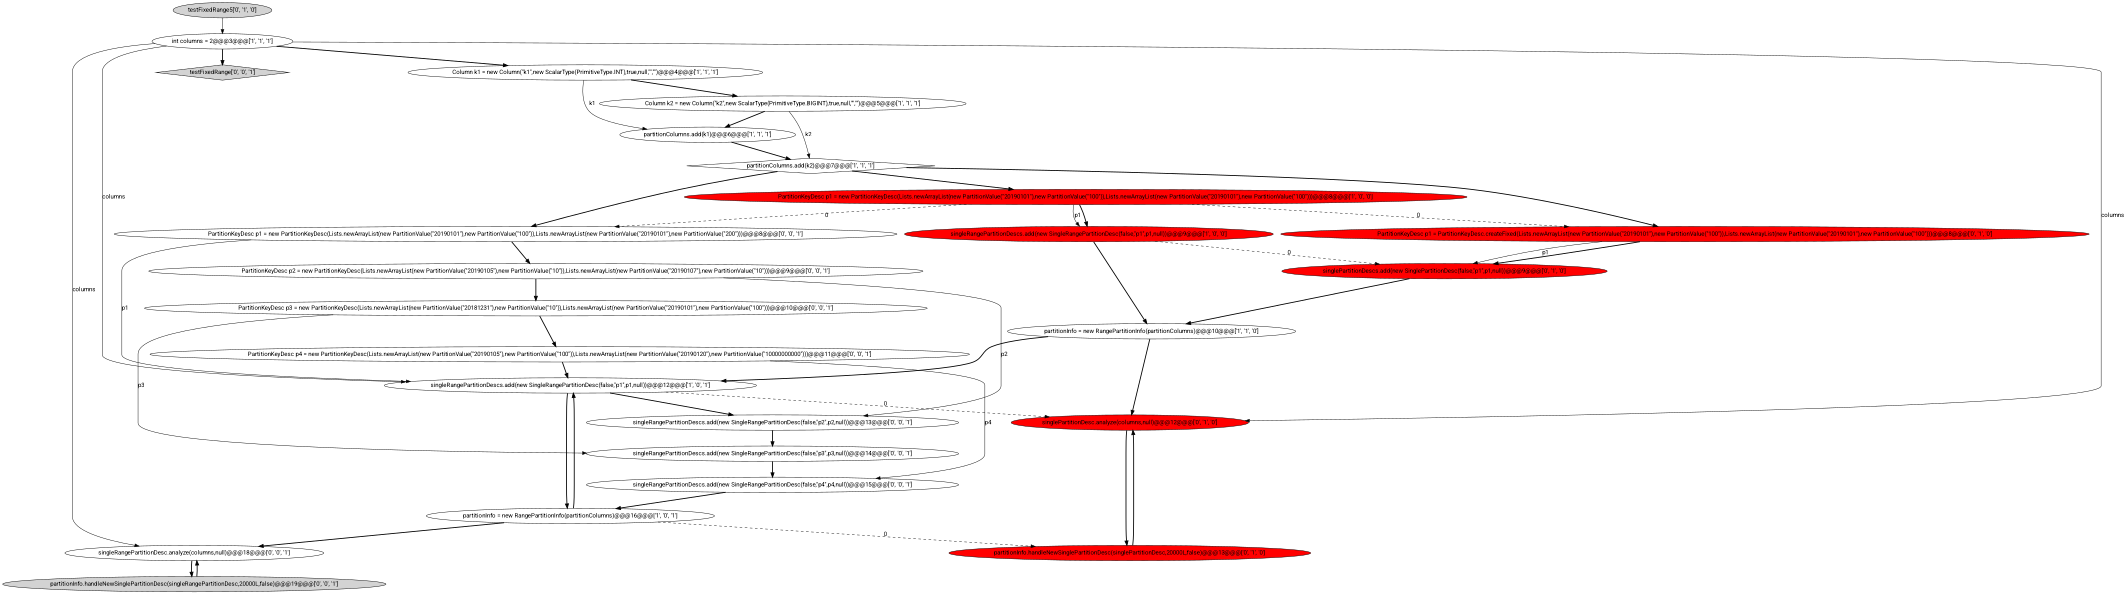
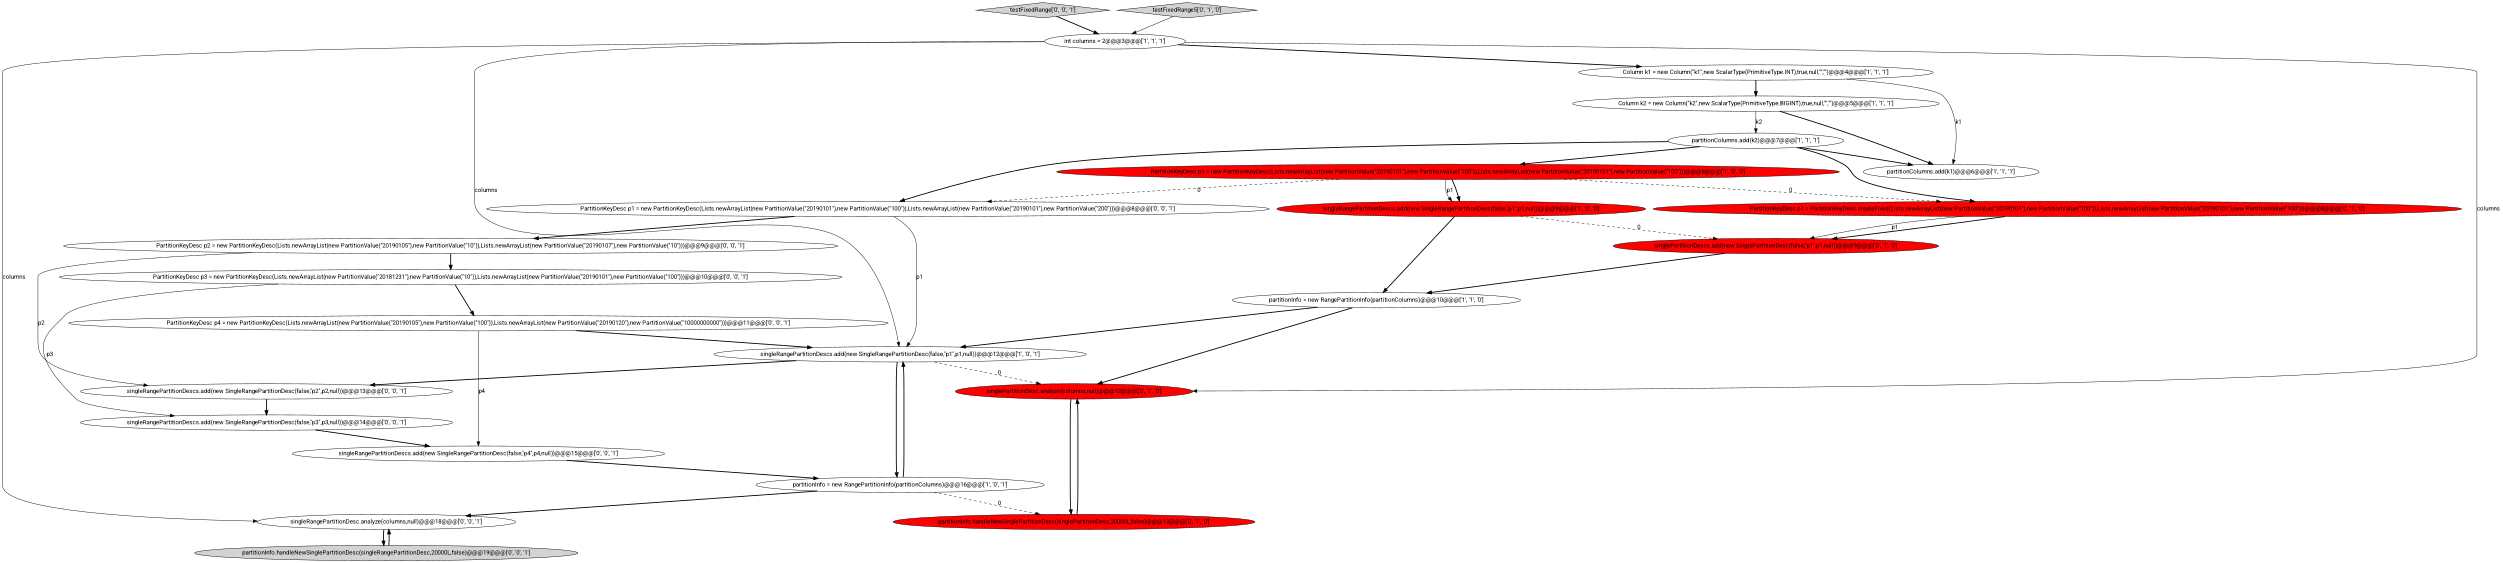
node "testFixedRange5['0', '1', '0']": shape ellipse -> diamond
edge "int columns = 2@@@3@@@['1', '1', '1']" -> "testFixedRange['0', '0', '1']": reversed
edge "partitionColumns.add(k1)@@@6@@@['1', '1', '1']" -> "partitionColumns.add(k2)@@@7@@@['1', '1', '1']": reversed
node "partitionColumns.add(k2)@@@7@@@['1', '1', '1']": shape diamond -> ellipse
